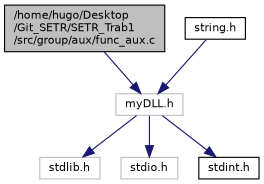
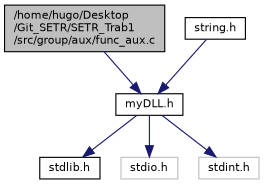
node "myDLL.h": color grey75 -> black
node "stdlib.h": color grey75 -> black
node "stdint.h": color black -> grey75
